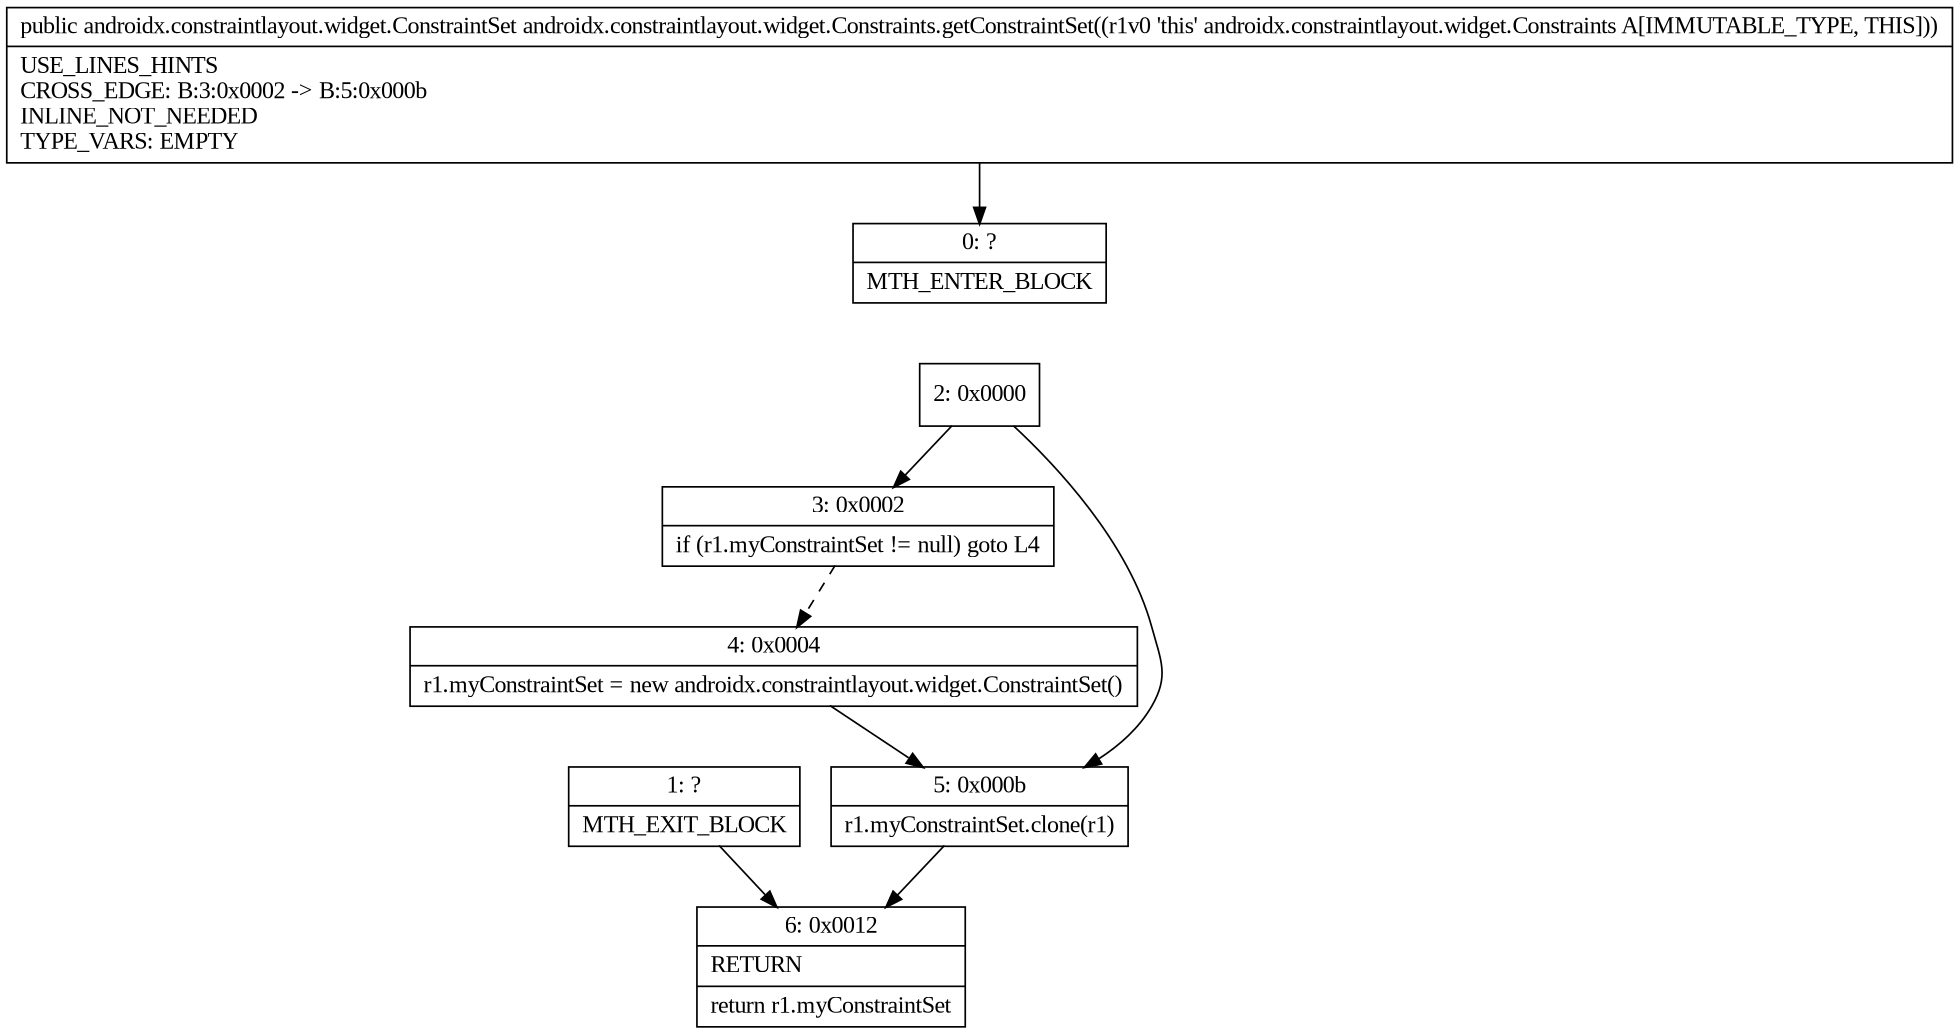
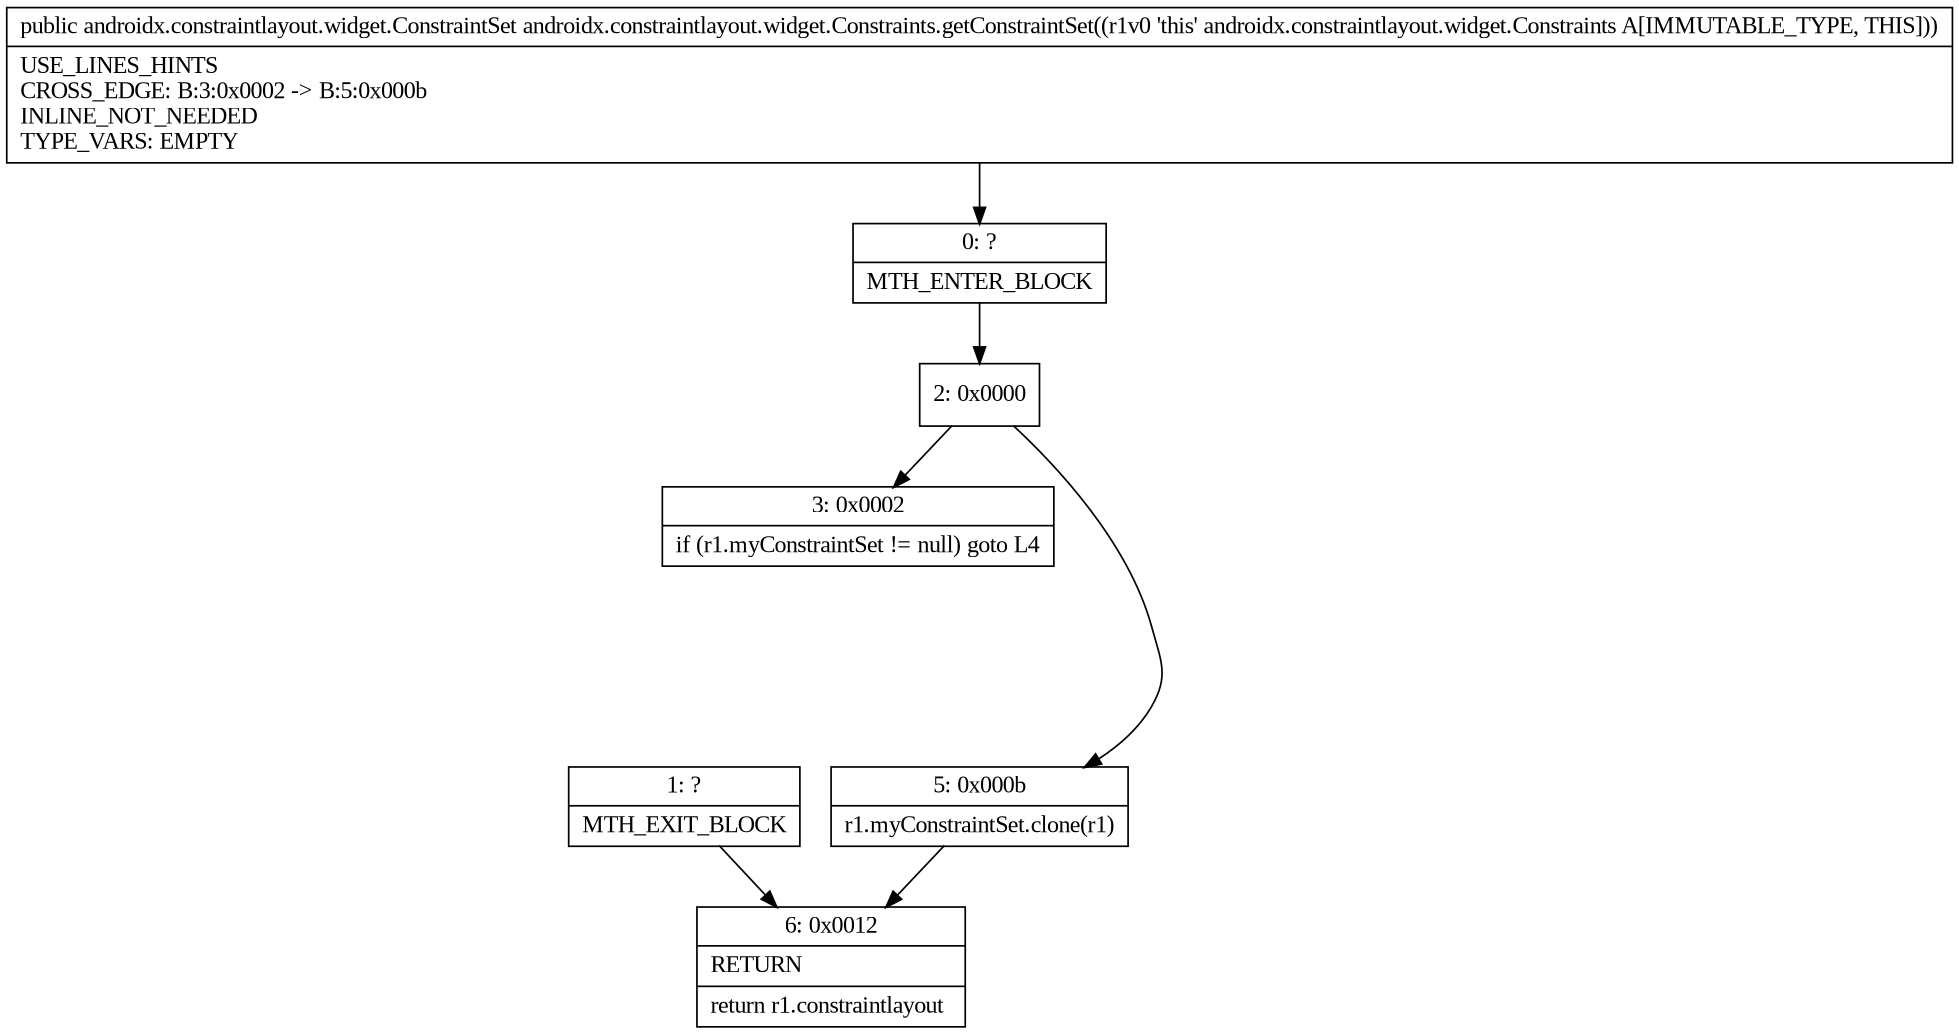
edge "0: ?" -> "2: 0x0000": added
node "4: 0x0004": removed
node "6: 0x0012": text "return r1.myConstraintSet" -> "return r1.constraintlayout"
